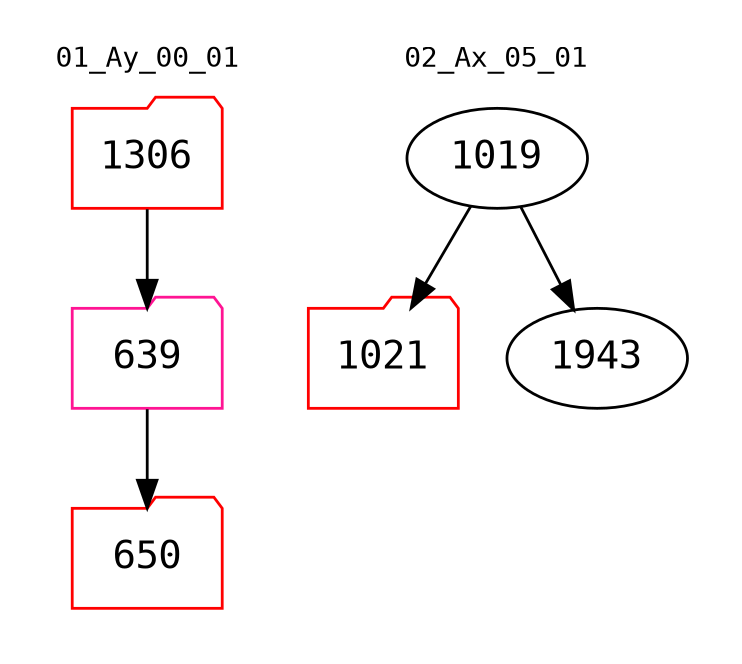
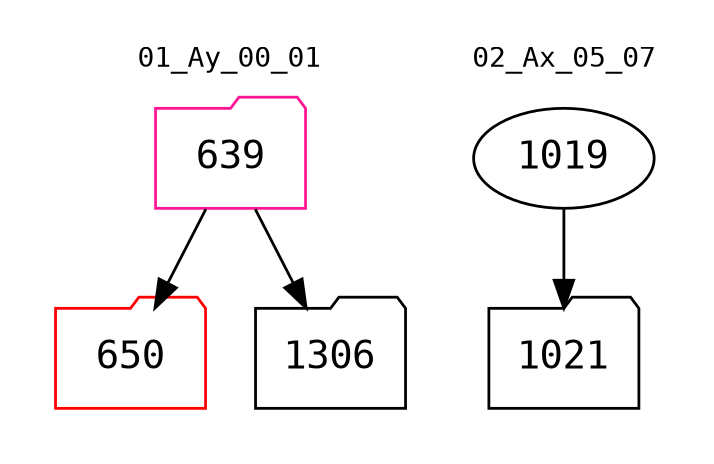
cluster "02_Ax_05_01": label "02_Ax_05_01" -> "02_Ax_05_07"
node "1306": color red -> black
edge "1306" -> "639": reversed
node "1021": color red -> black
node "1943": removed
